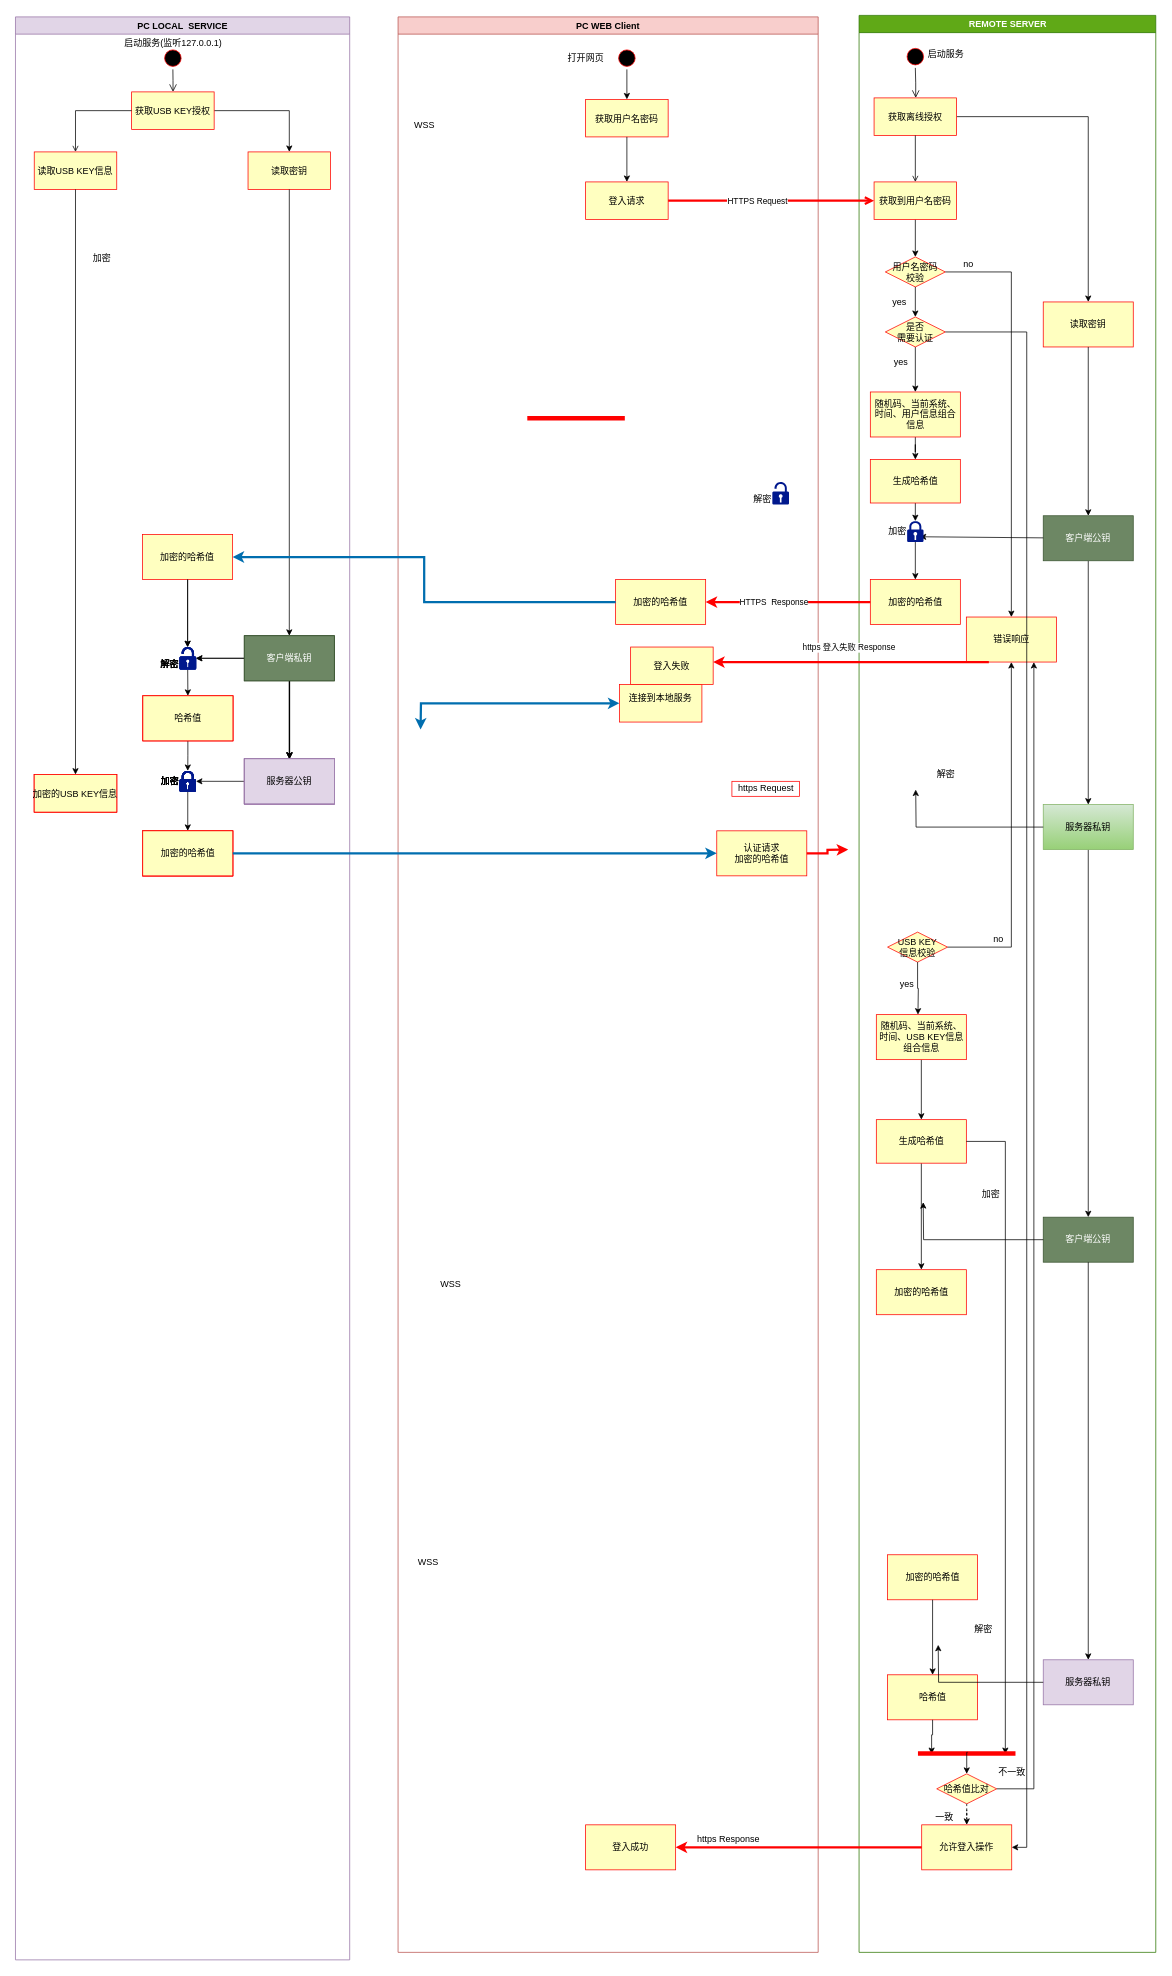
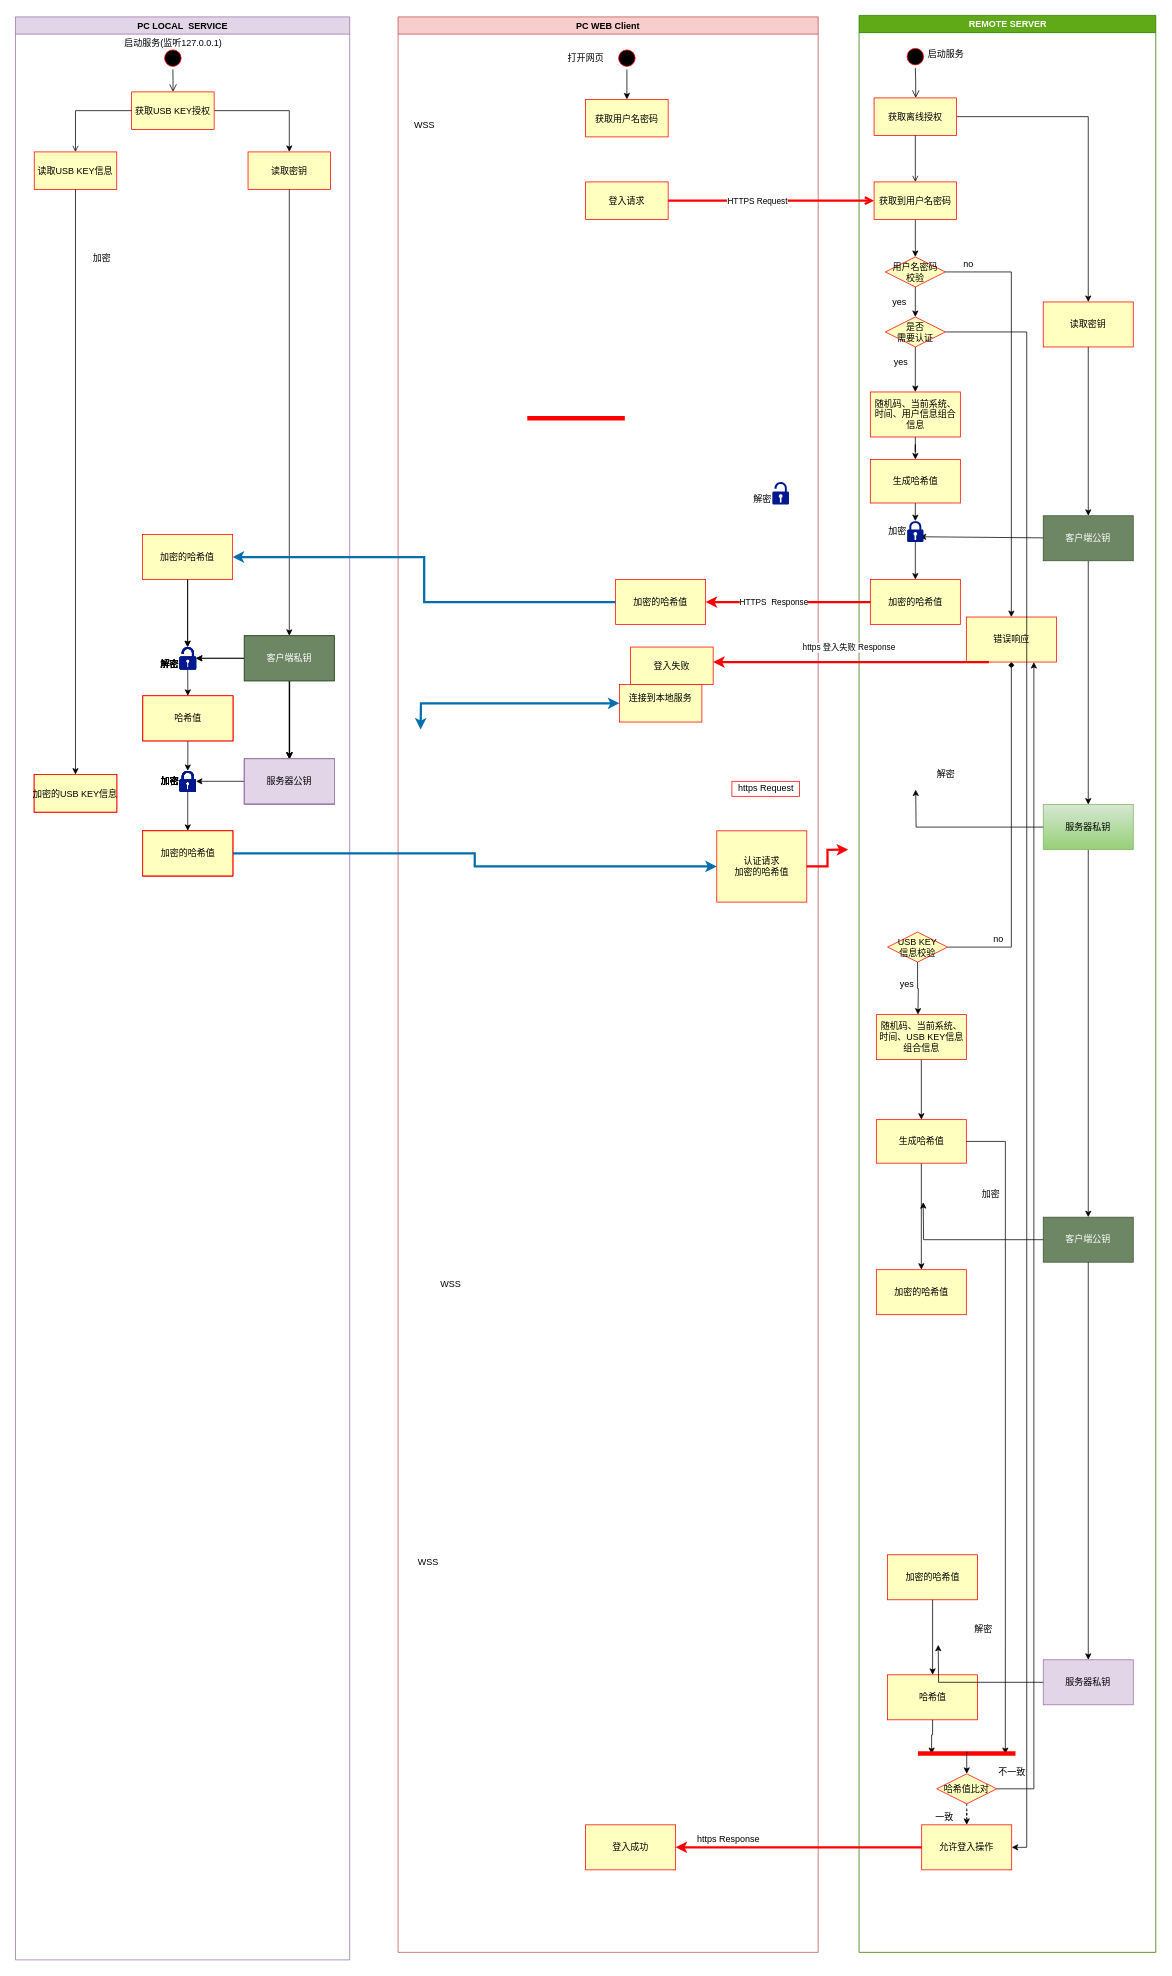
edge "获取用户名密码" -> "登入请求": removed
edge "USB KEY 信息校验" -> "错误响应": arrowhead classic -> diamond
node "认证请求 加密的哈希值": size 90x45 -> 90x71
